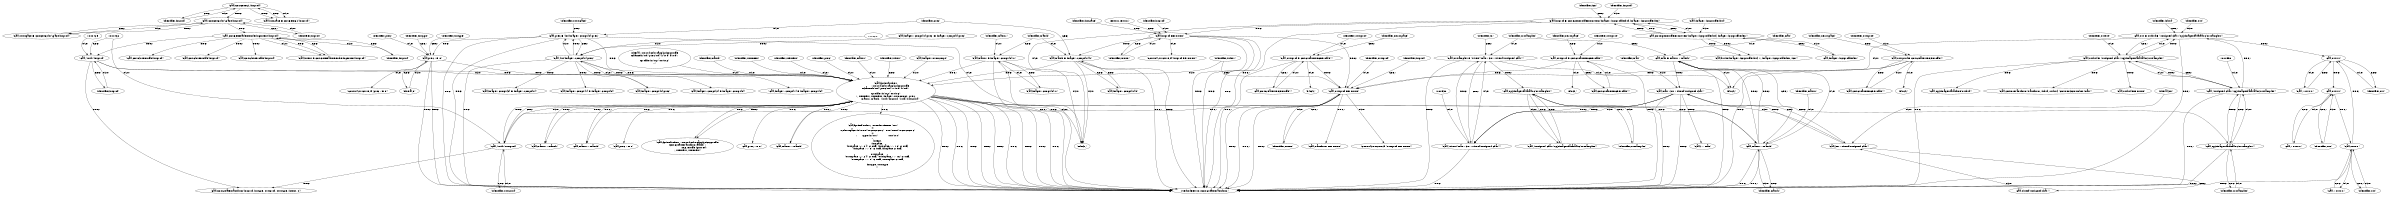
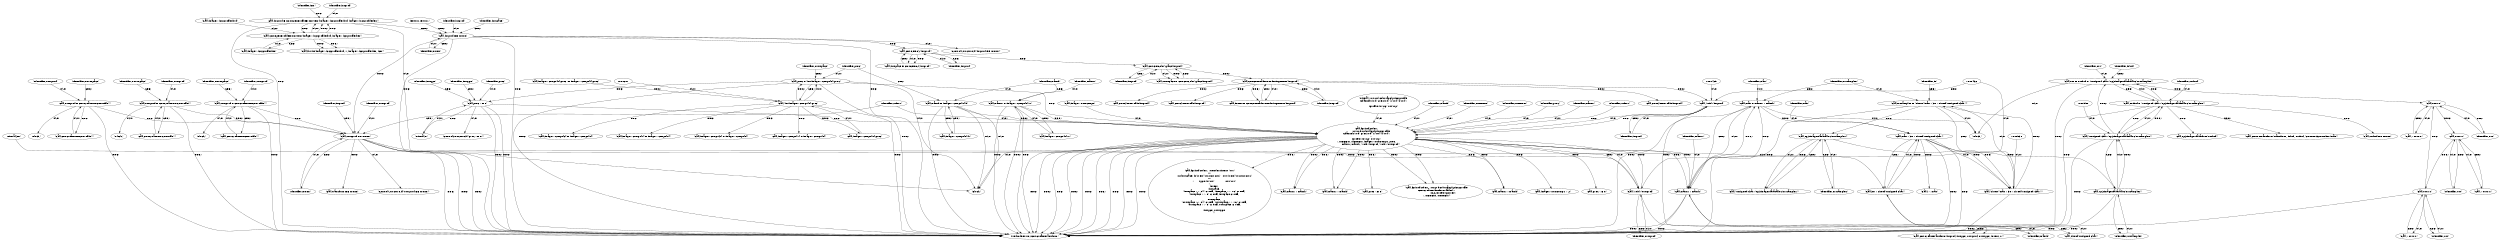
edge "(Call,in_prof == NULL)" -> "(Call,max_h = image->comps[0].h)": now "(Call,in_prof == NULL)" -> "(Call,cmsGetPCS(in_prof))"
node "(Call,image->numcomps > 2)": added
